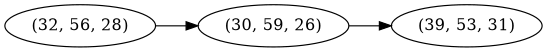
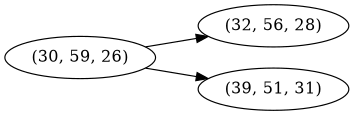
edge "(32, 56, 28)" -> "(30, 59, 26)": reversed
node "(39, 53, 31)": label "(39, 53, 31)" -> "(39, 51, 31)"
